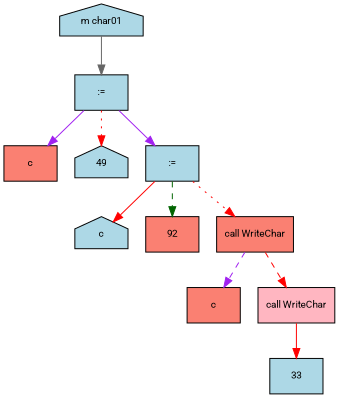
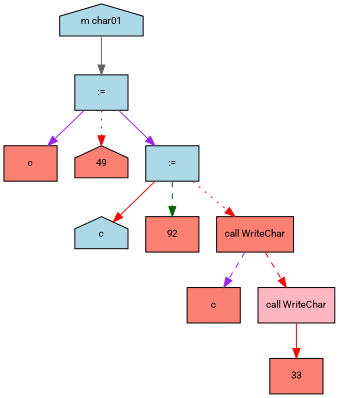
node "49": fillcolor lightblue -> salmon
node "33": fillcolor lightblue -> salmon
